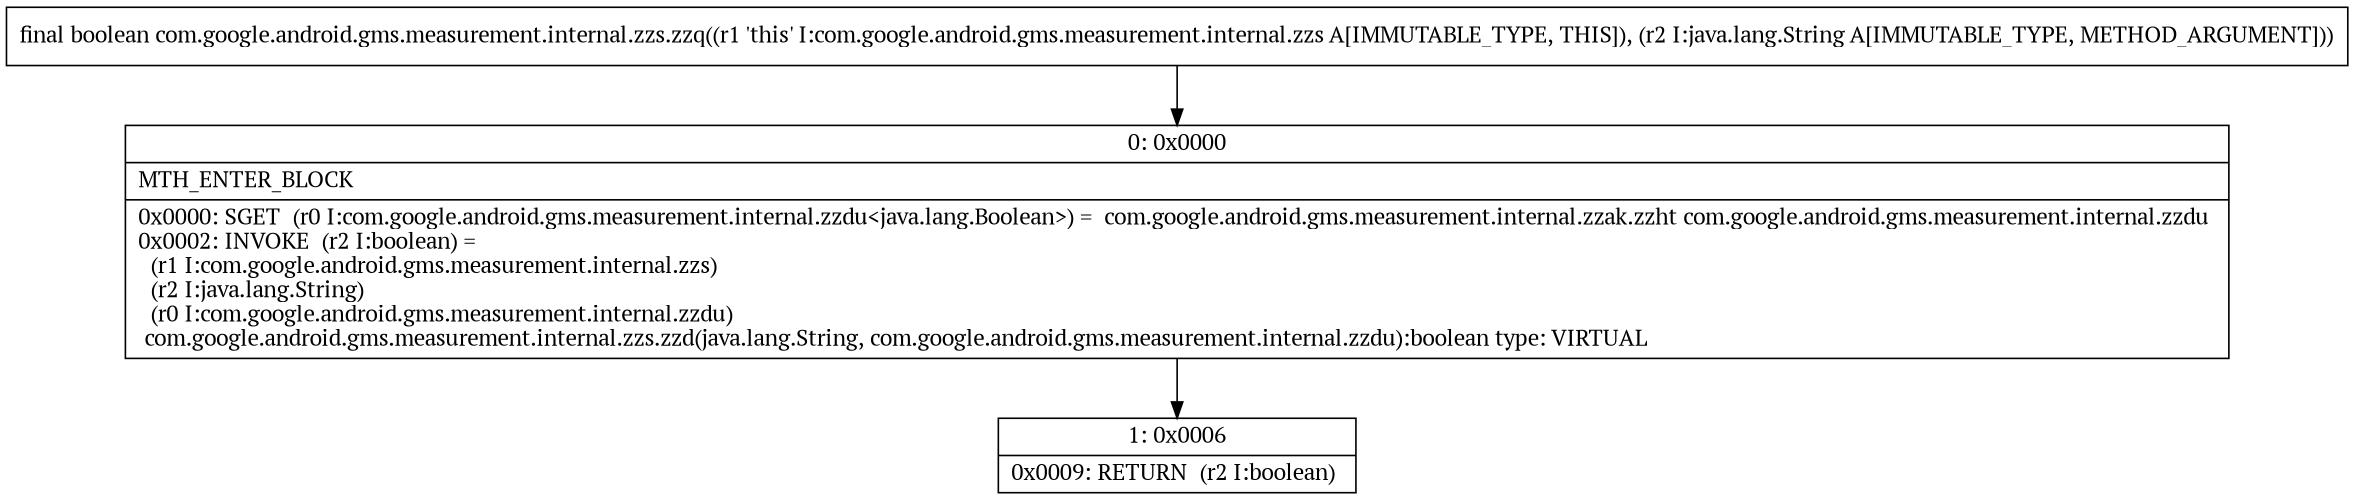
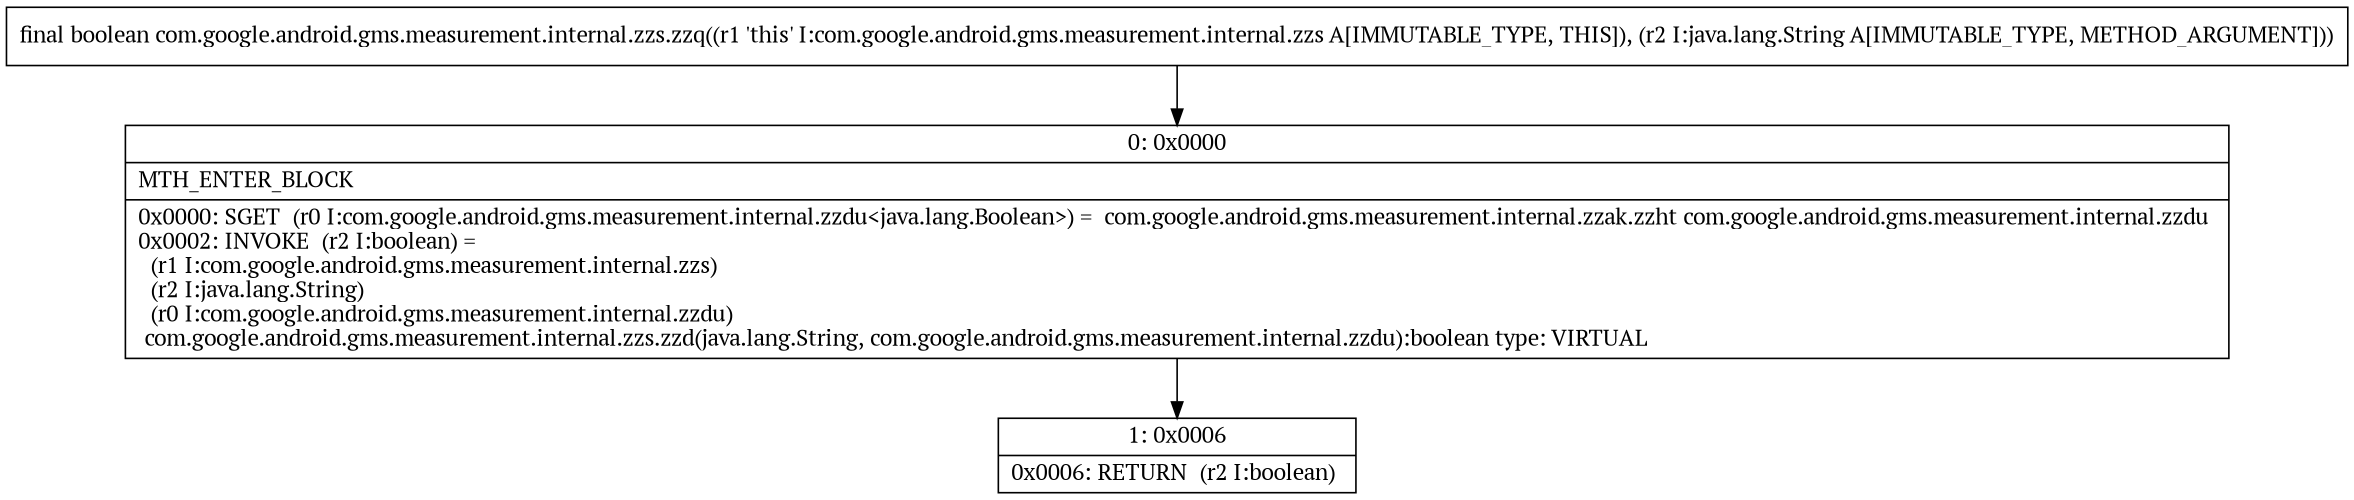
node "1: 0x0006": text "0x0009: RETURN  (r2 I:boolean)" -> "0x0006: RETURN  (r2 I:boolean)"
